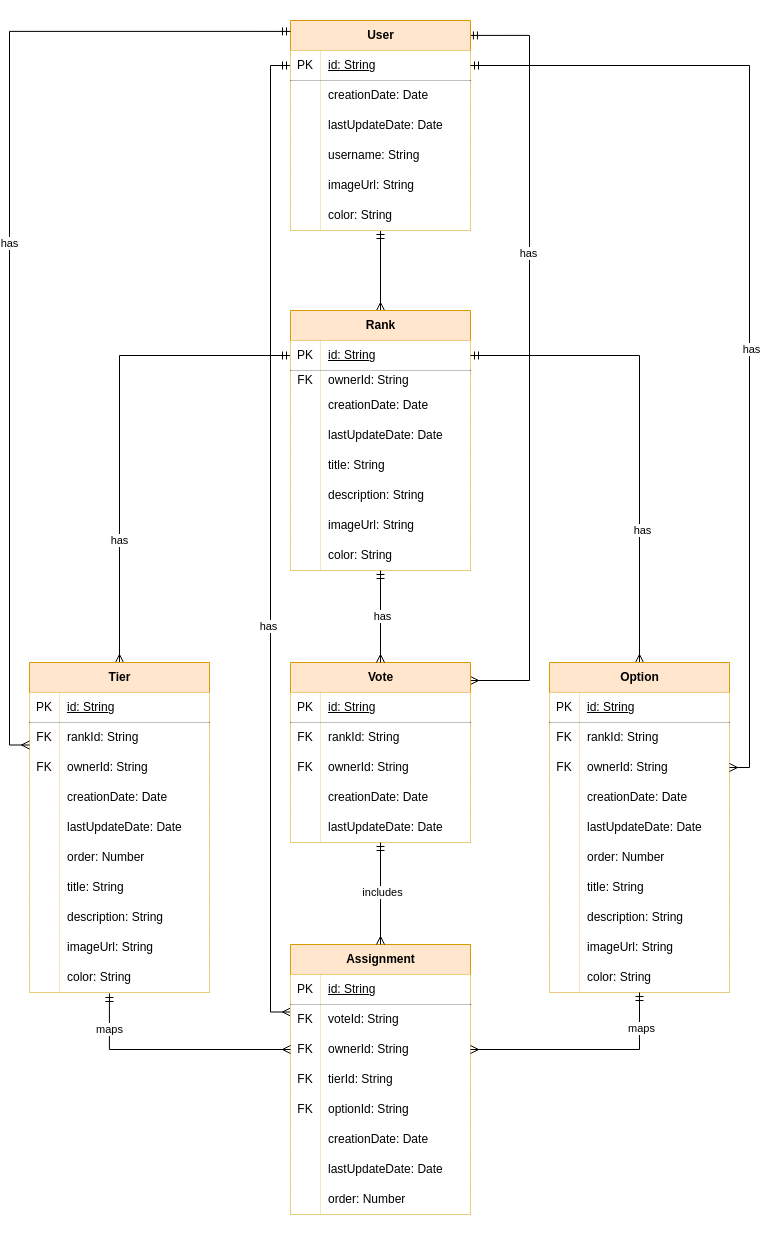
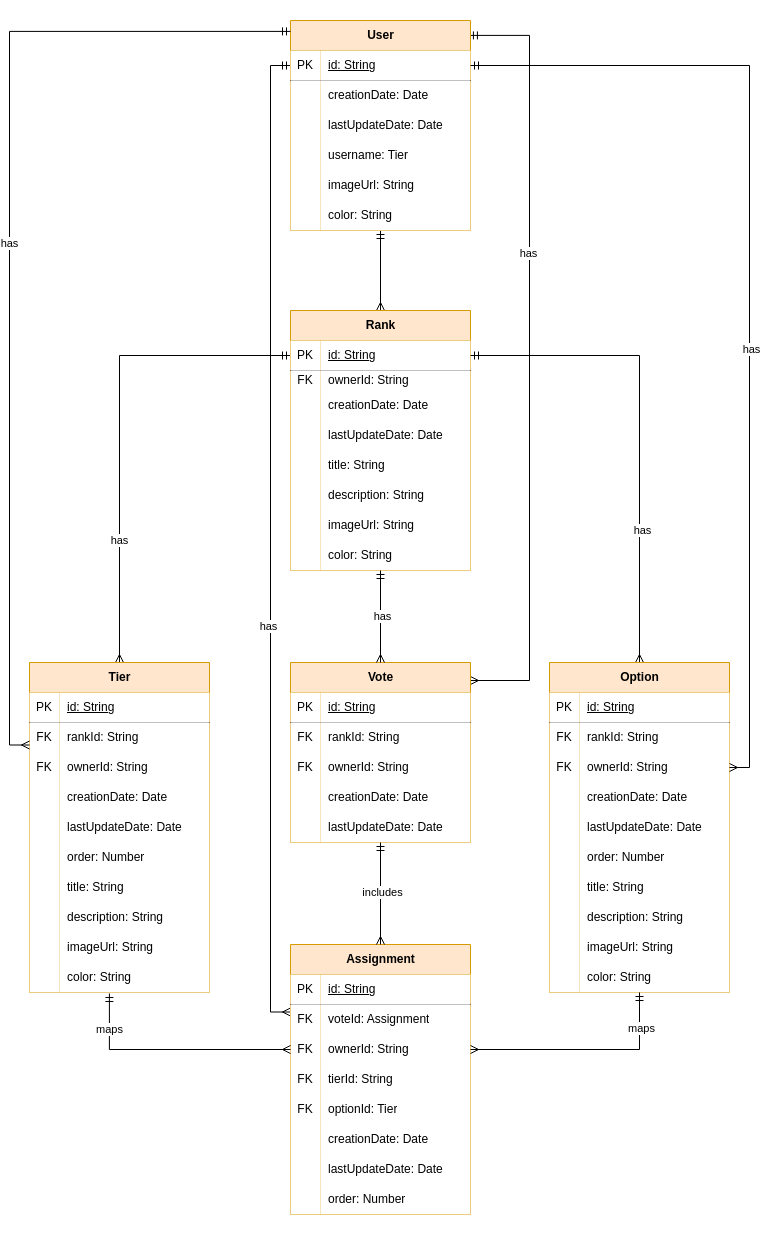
node "username: String": label "username: String" -> "username: Tier"
node "voteId: String": label "voteId: String" -> "voteId: Assignment"
node "optionId: String": label "optionId: String" -> "optionId: Tier"
